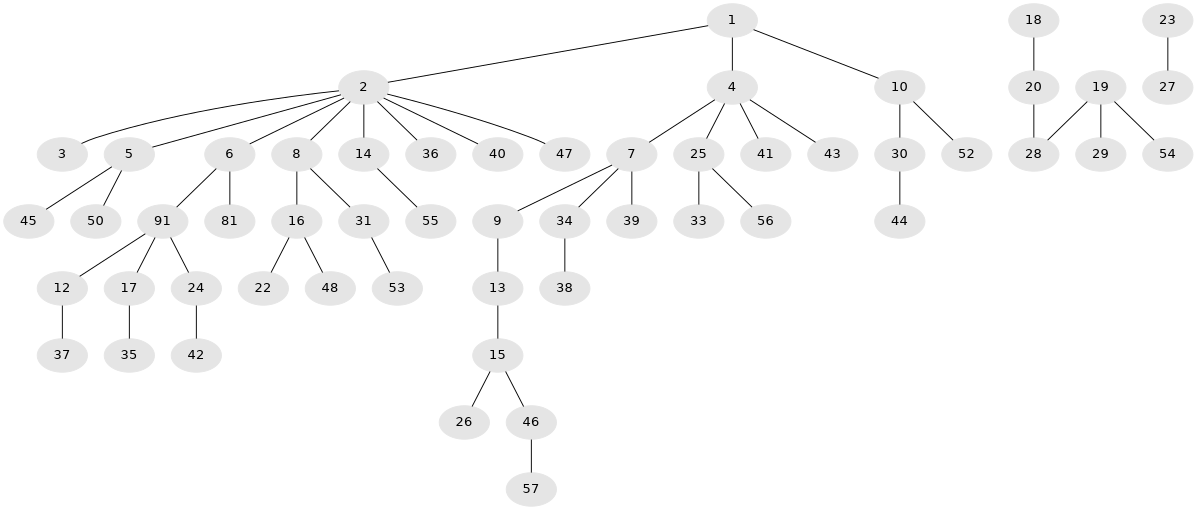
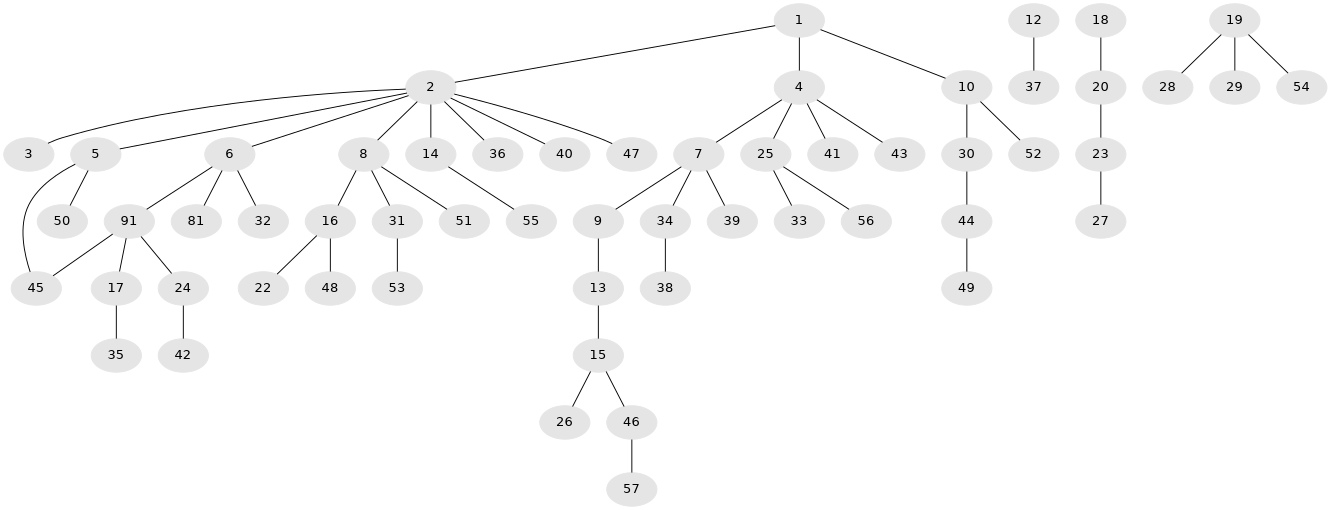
edge "20" -- "28": now "20" -- "23"
node "32": added
node "51": added
edge "91" -- "12": now "91" -- "45"
node "49": added
